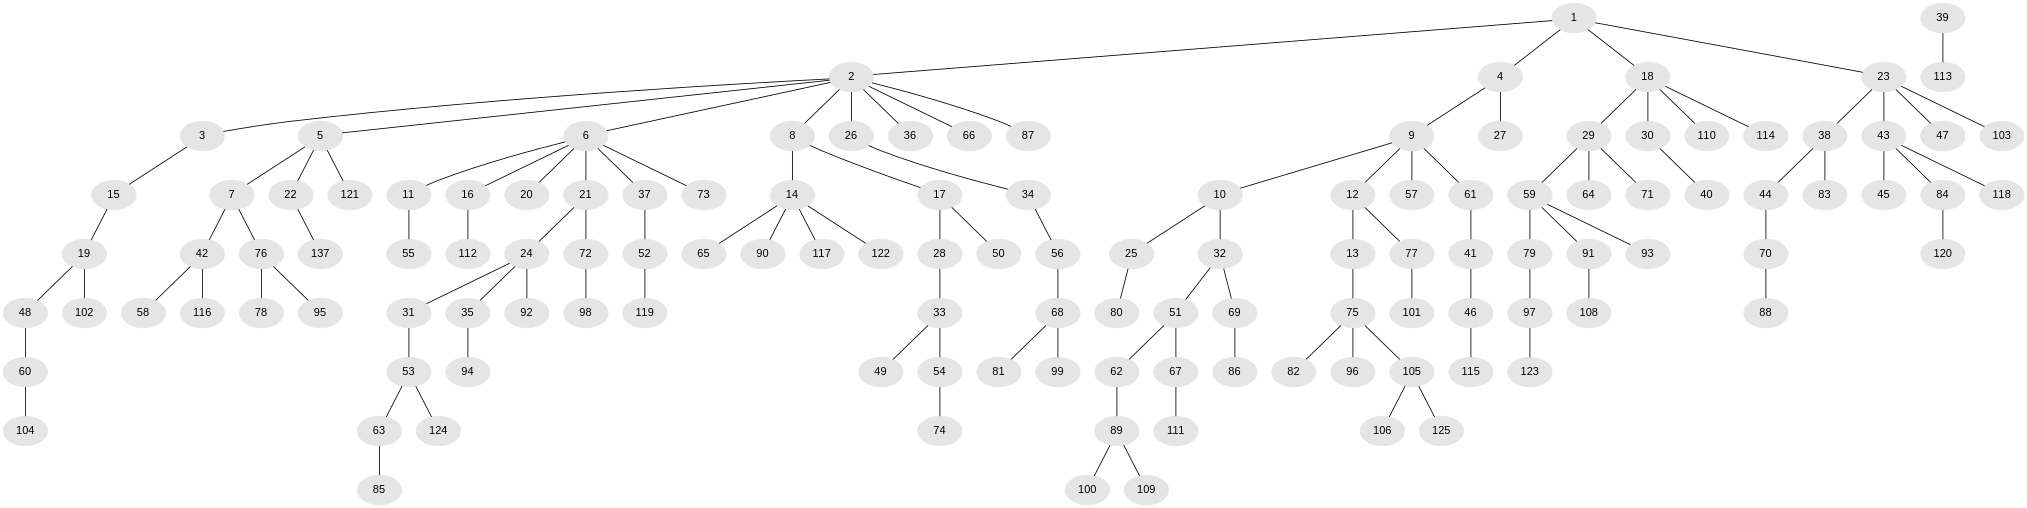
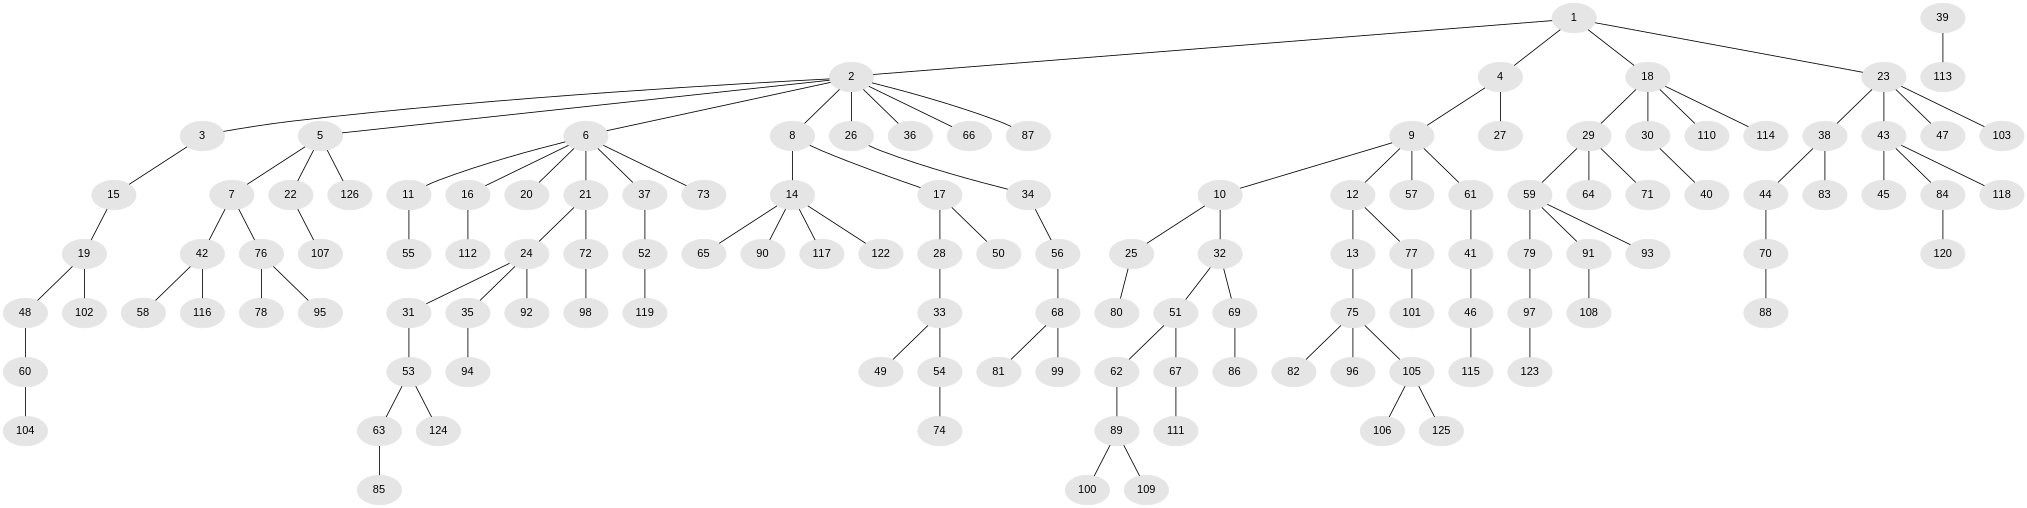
node "121": label "121" -> "126"
node "137": label "137" -> "107"
